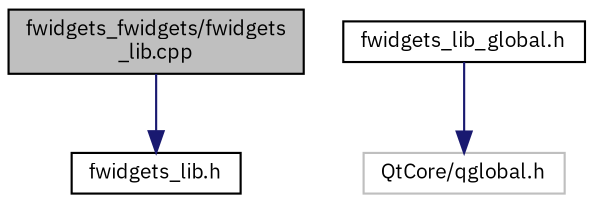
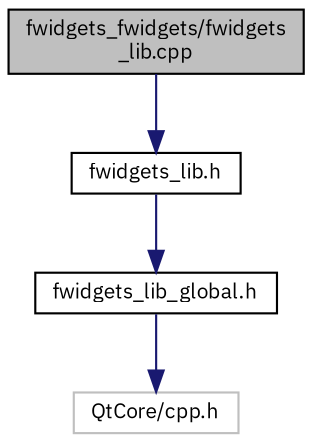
node "QtCore/qglobal.h": label "QtCore/qglobal.h" -> "QtCore/cpp.h"
edge "fwidgets_lib.h" -> "fwidgets_lib_global.h": added
